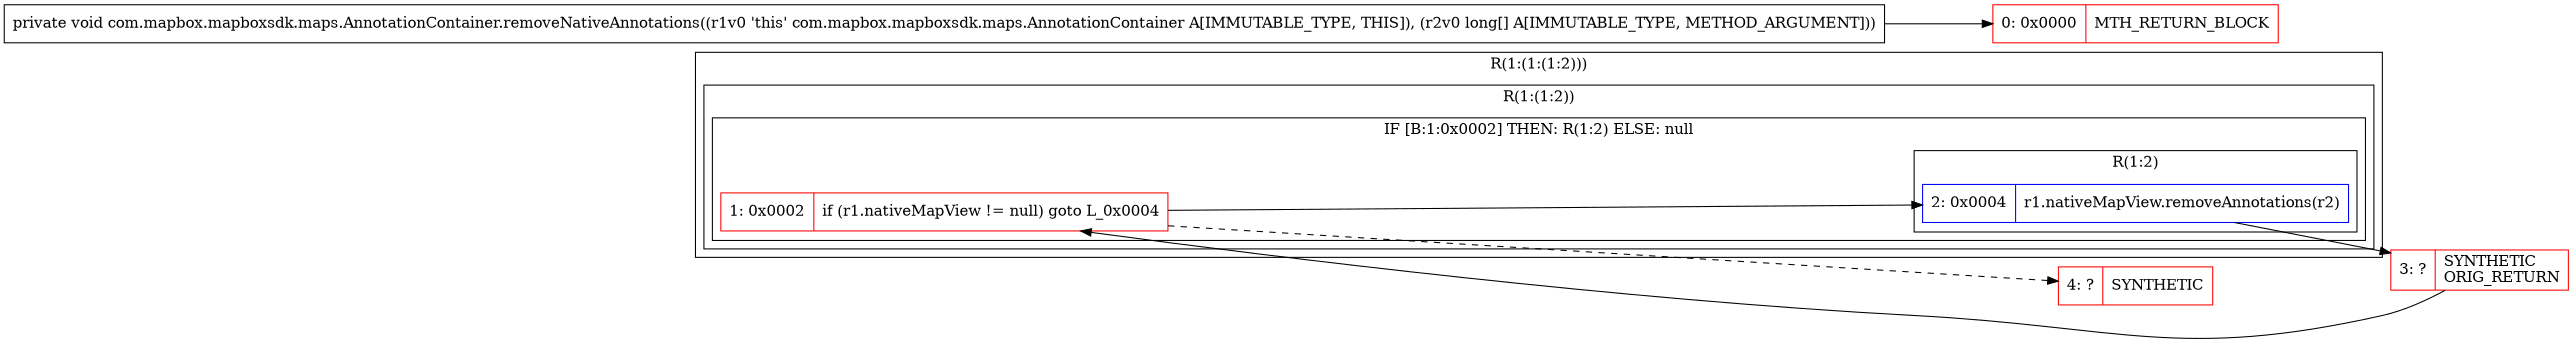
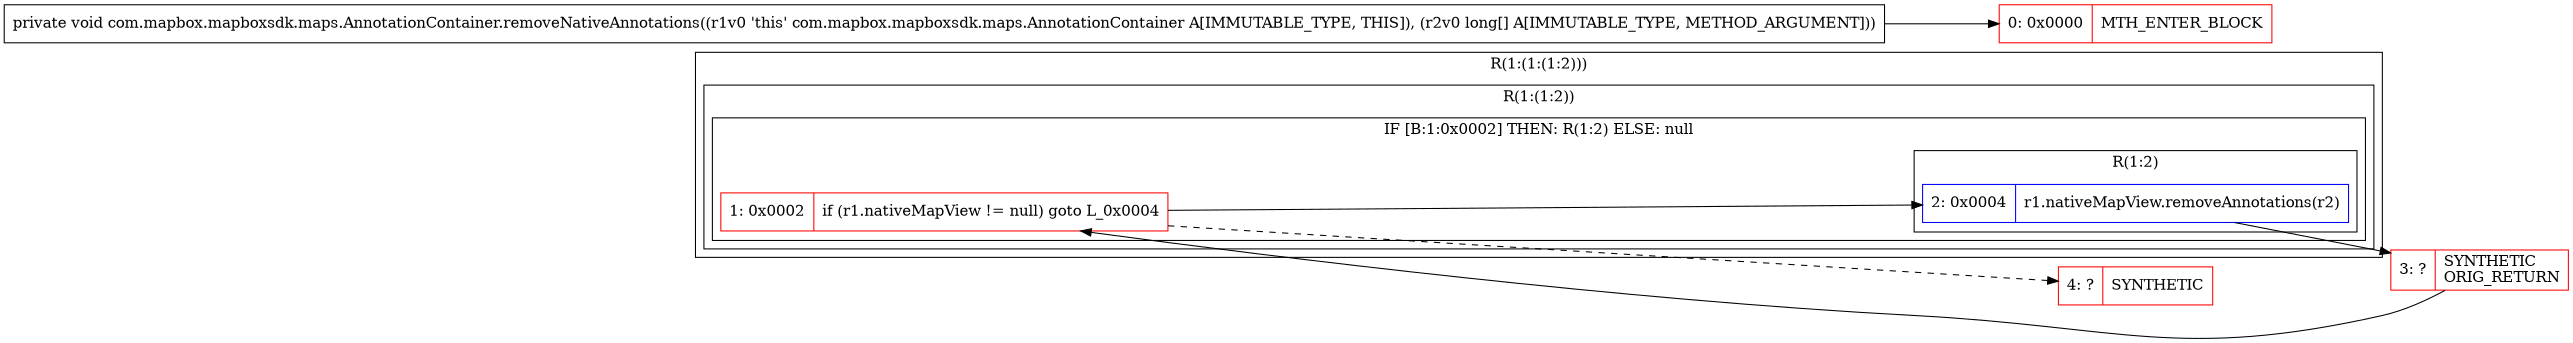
node "0: 0x0000": text "MTH_RETURN_BLOCK" -> "MTH_ENTER_BLOCK"
